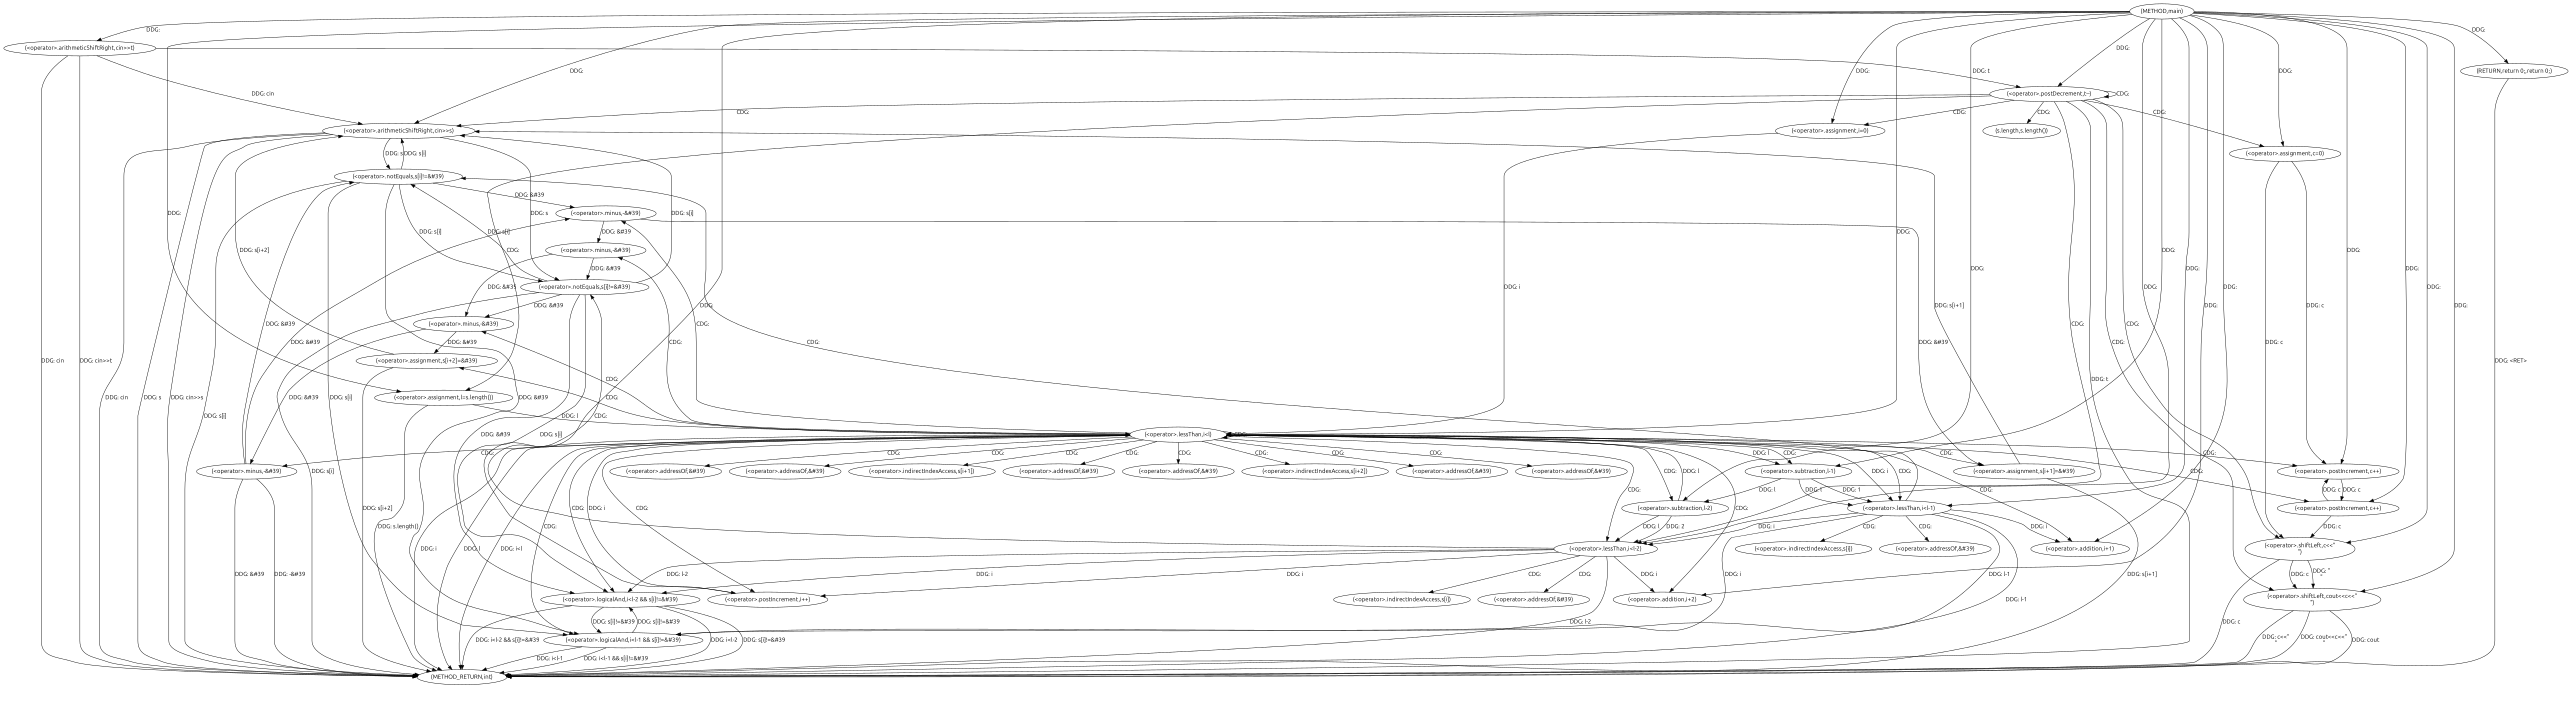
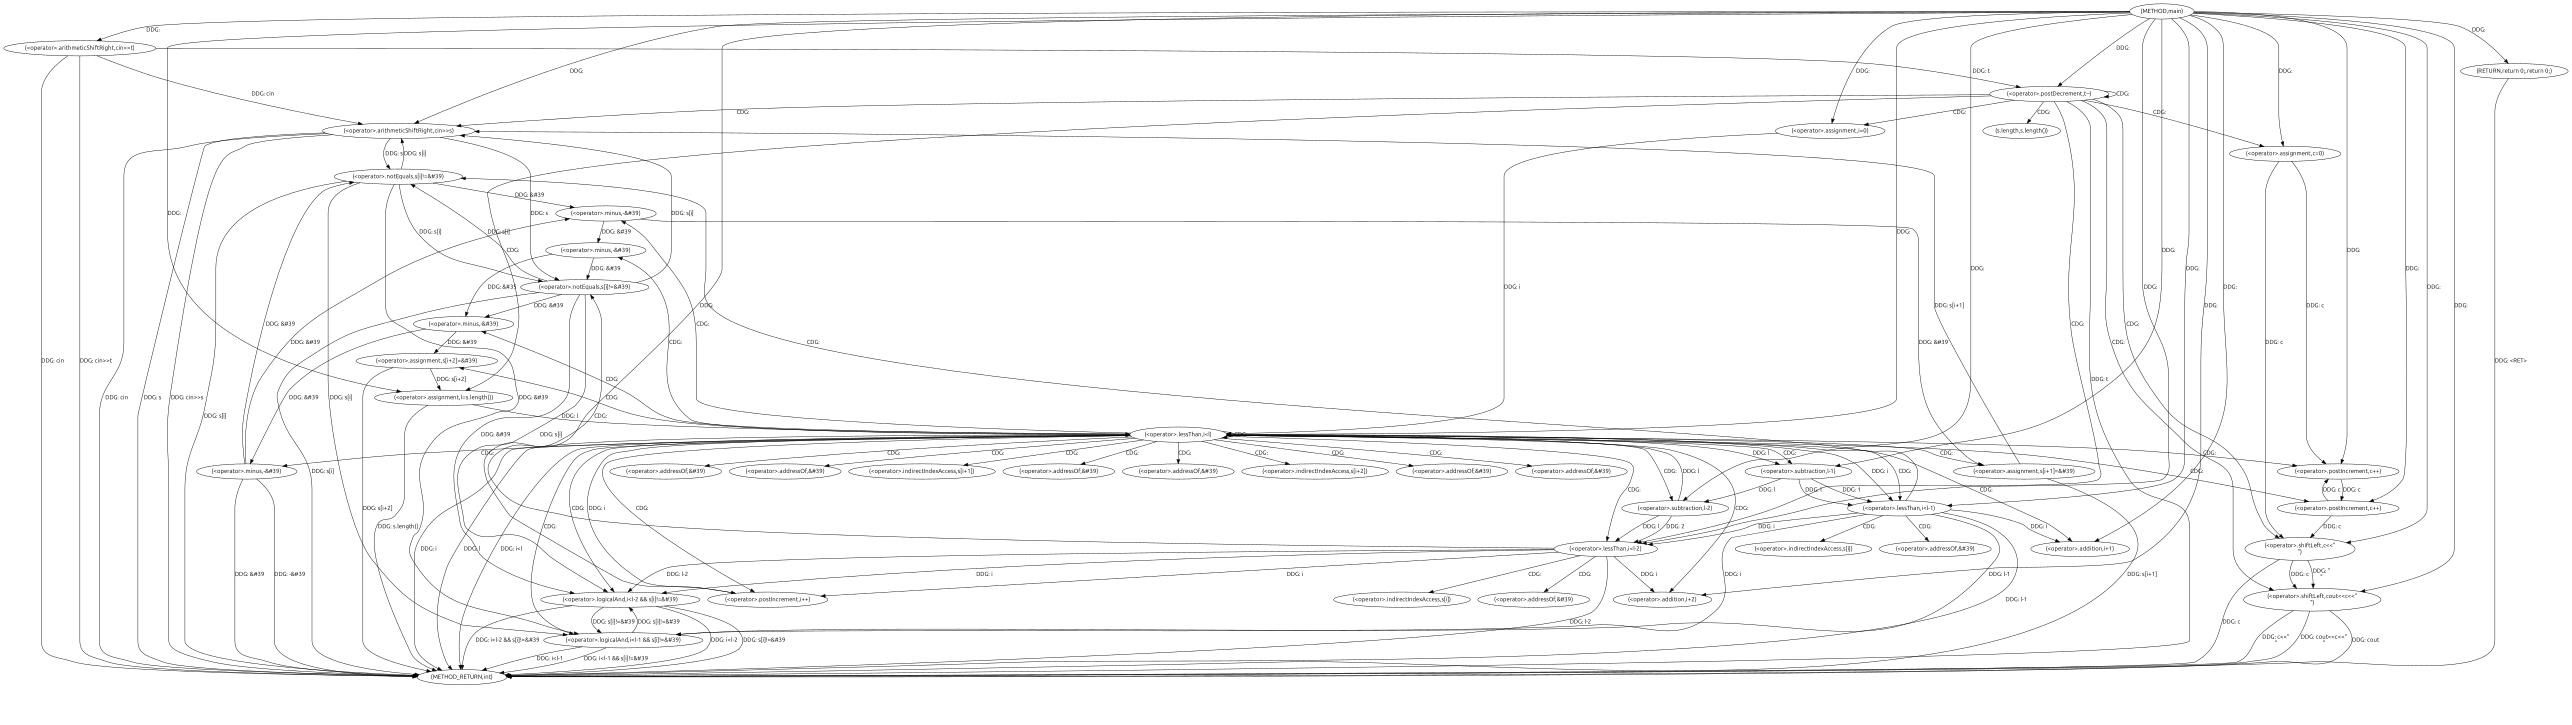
edge "(<operator>.assignment,s[i+2]=&#39)" -> "(<operator>.arithmeticShiftRight,cin>>s)": now "(<operator>.assignment,s[i+2]=&#39)" -> "(<operator>.assignment,l=s.length())"
